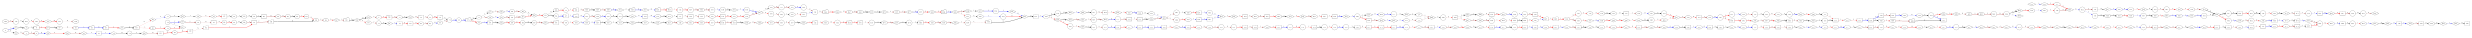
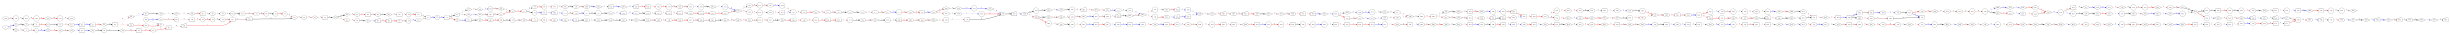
edge "S408" -> "S411": added, label "S"
